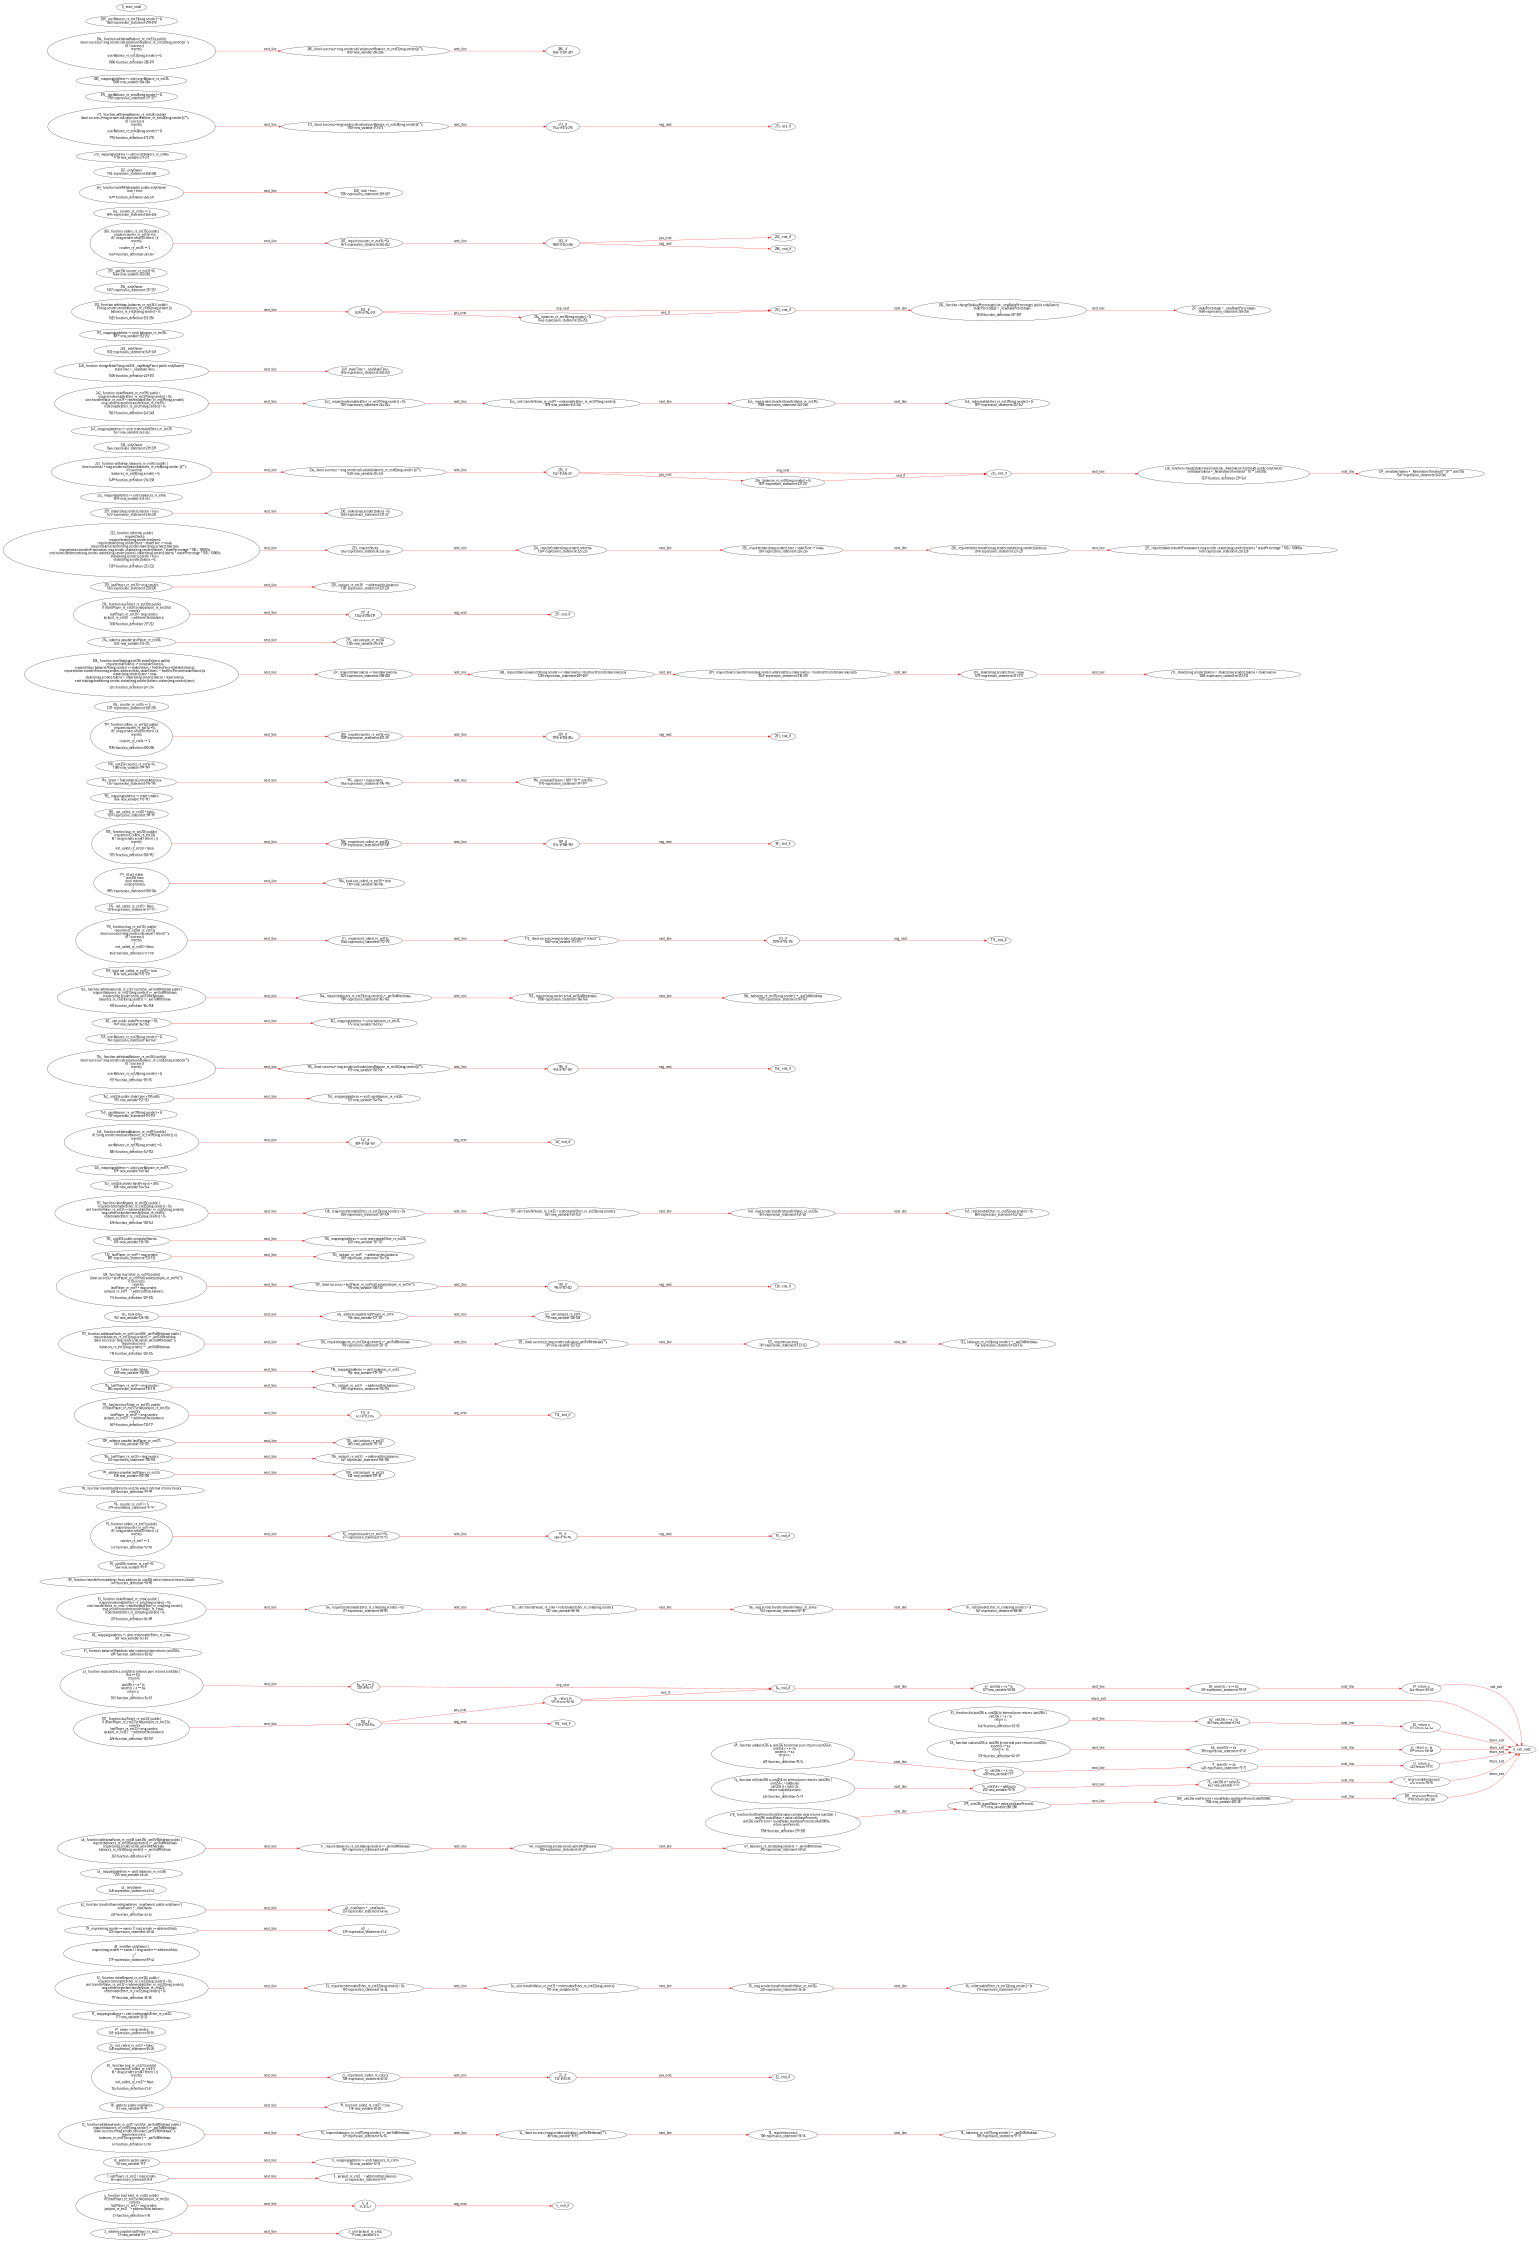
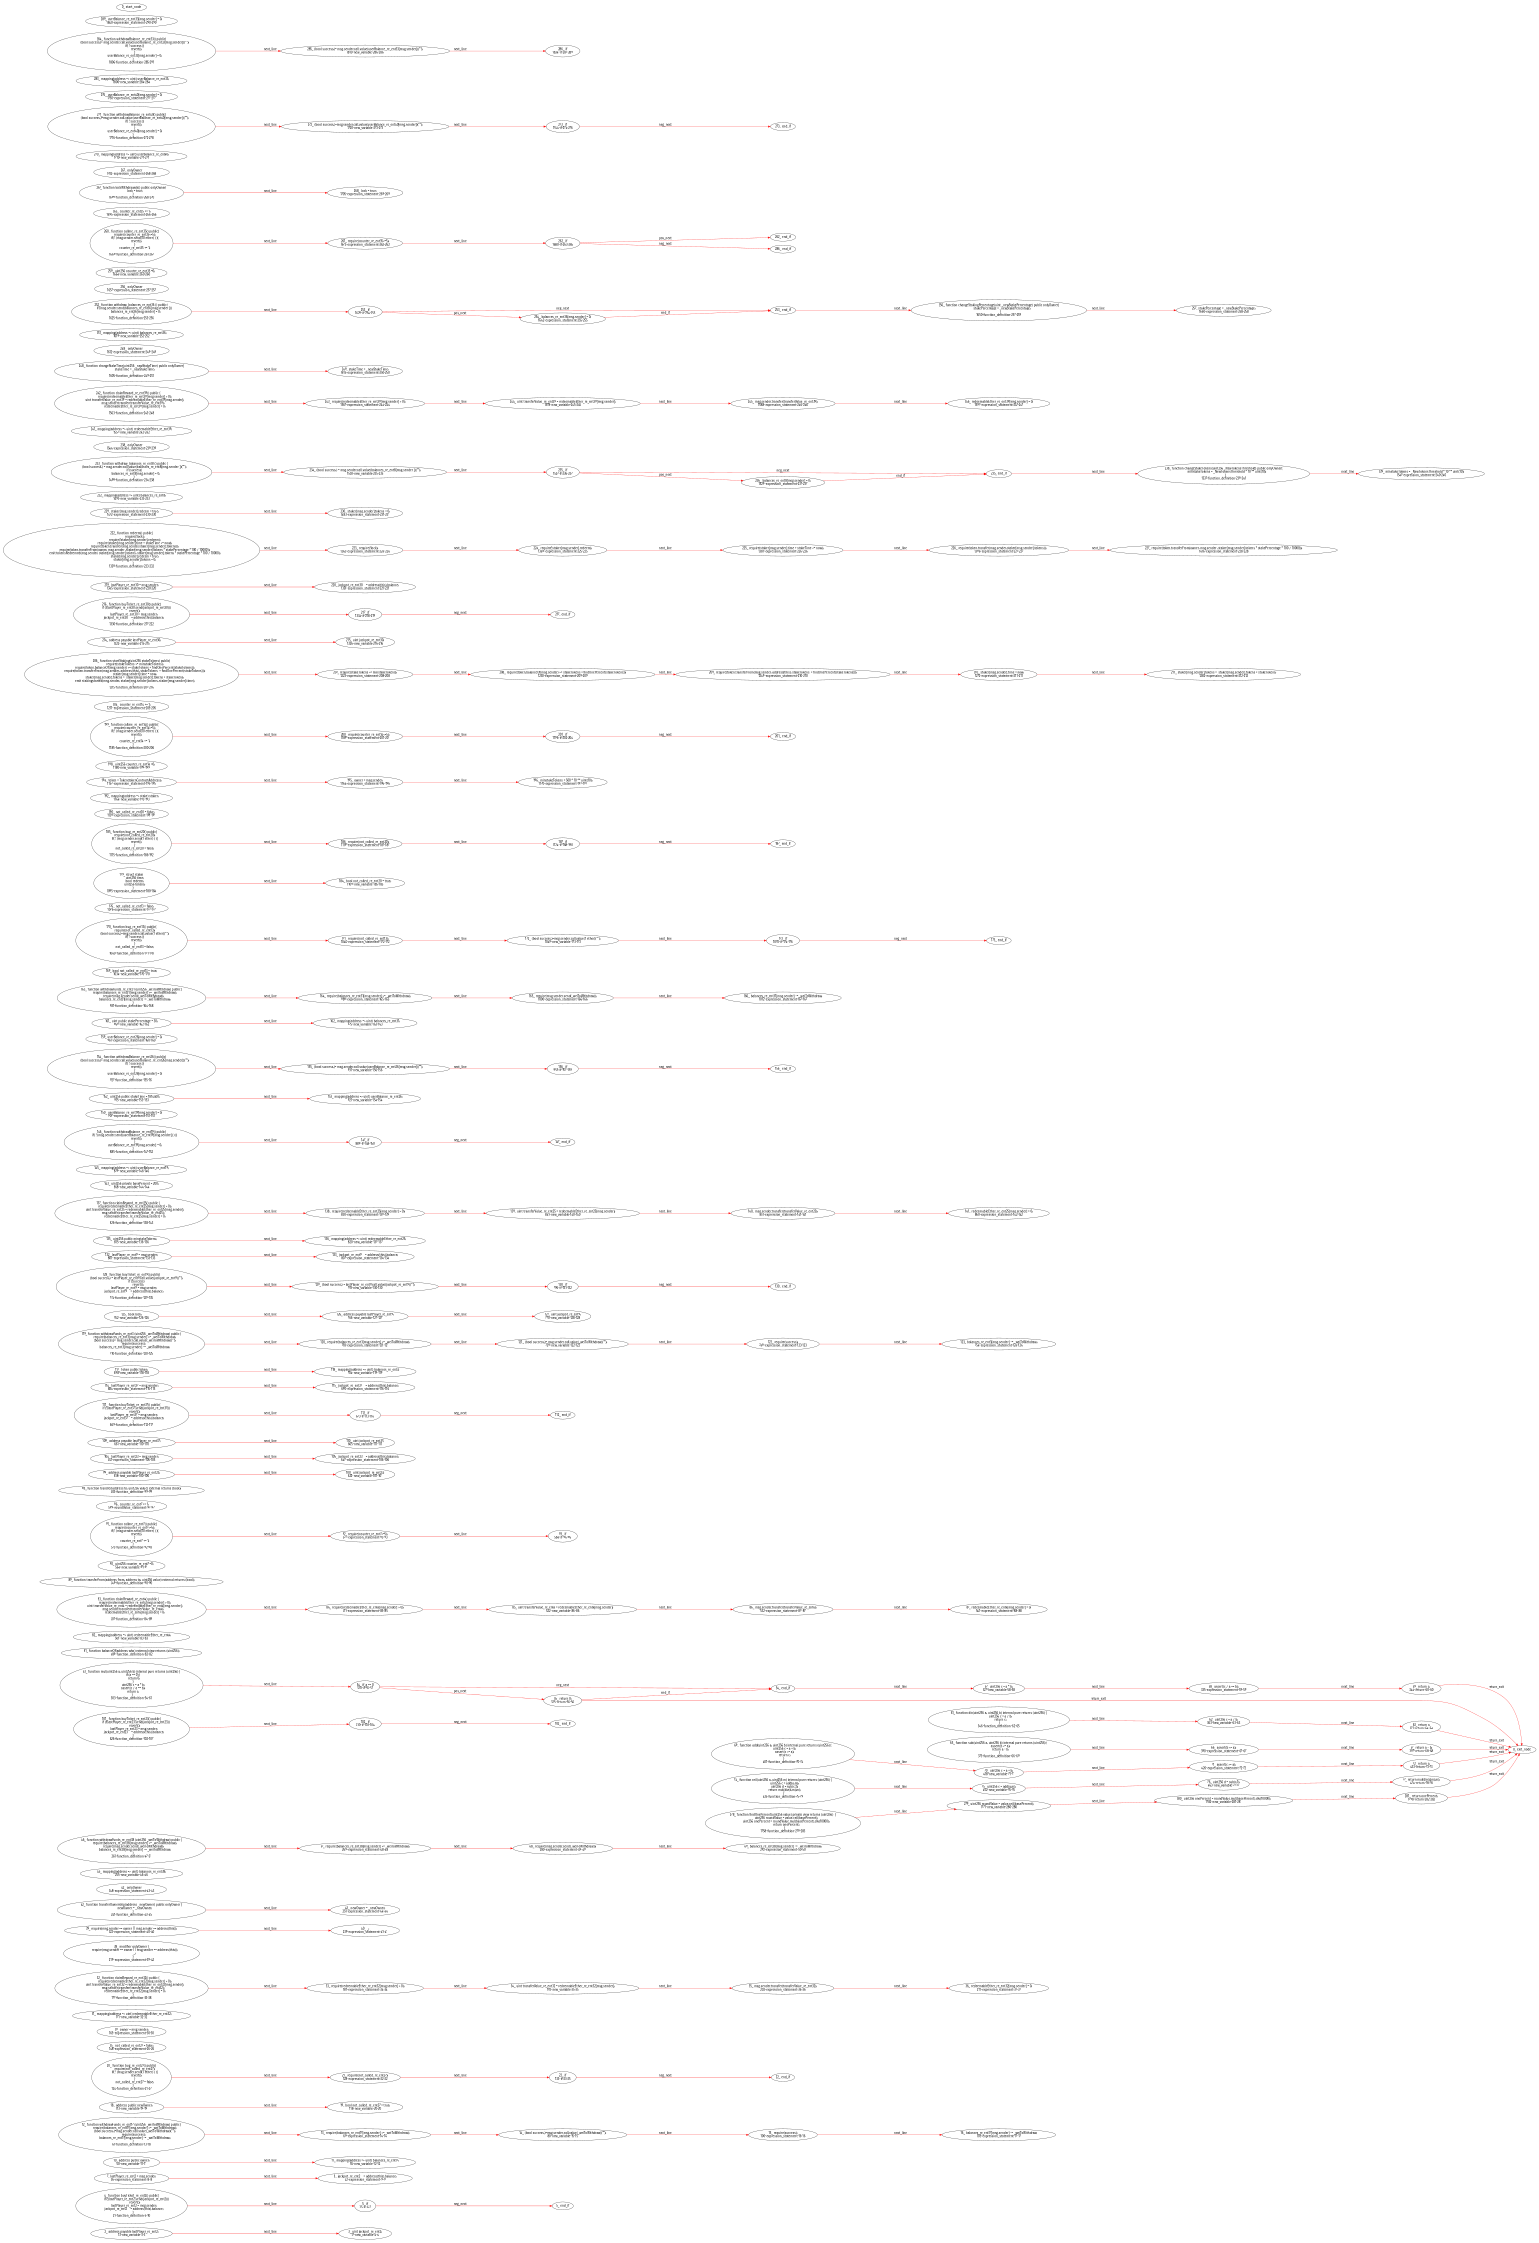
node "93_ end_if": removed
edge "59_ return c; 344-return-60-60" -> "0_ exit_node": label "exit_exit" -> "return_exit"
edge "102_ if 630-if-103-104" -> "55_ return 0; 325-return-56-56": now "54_ if_a == 0 320-if-55-57" -> "55_ return 0; 325-return-56-56"
edge "22_ if 133-if-23-25" -> "22_ end_if": label "pos_next" -> "neg_next"
